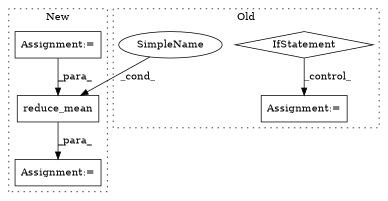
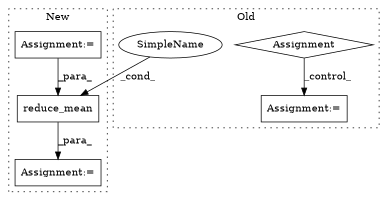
node "IfStatement": label "IfStatement" -> "Assignment"
